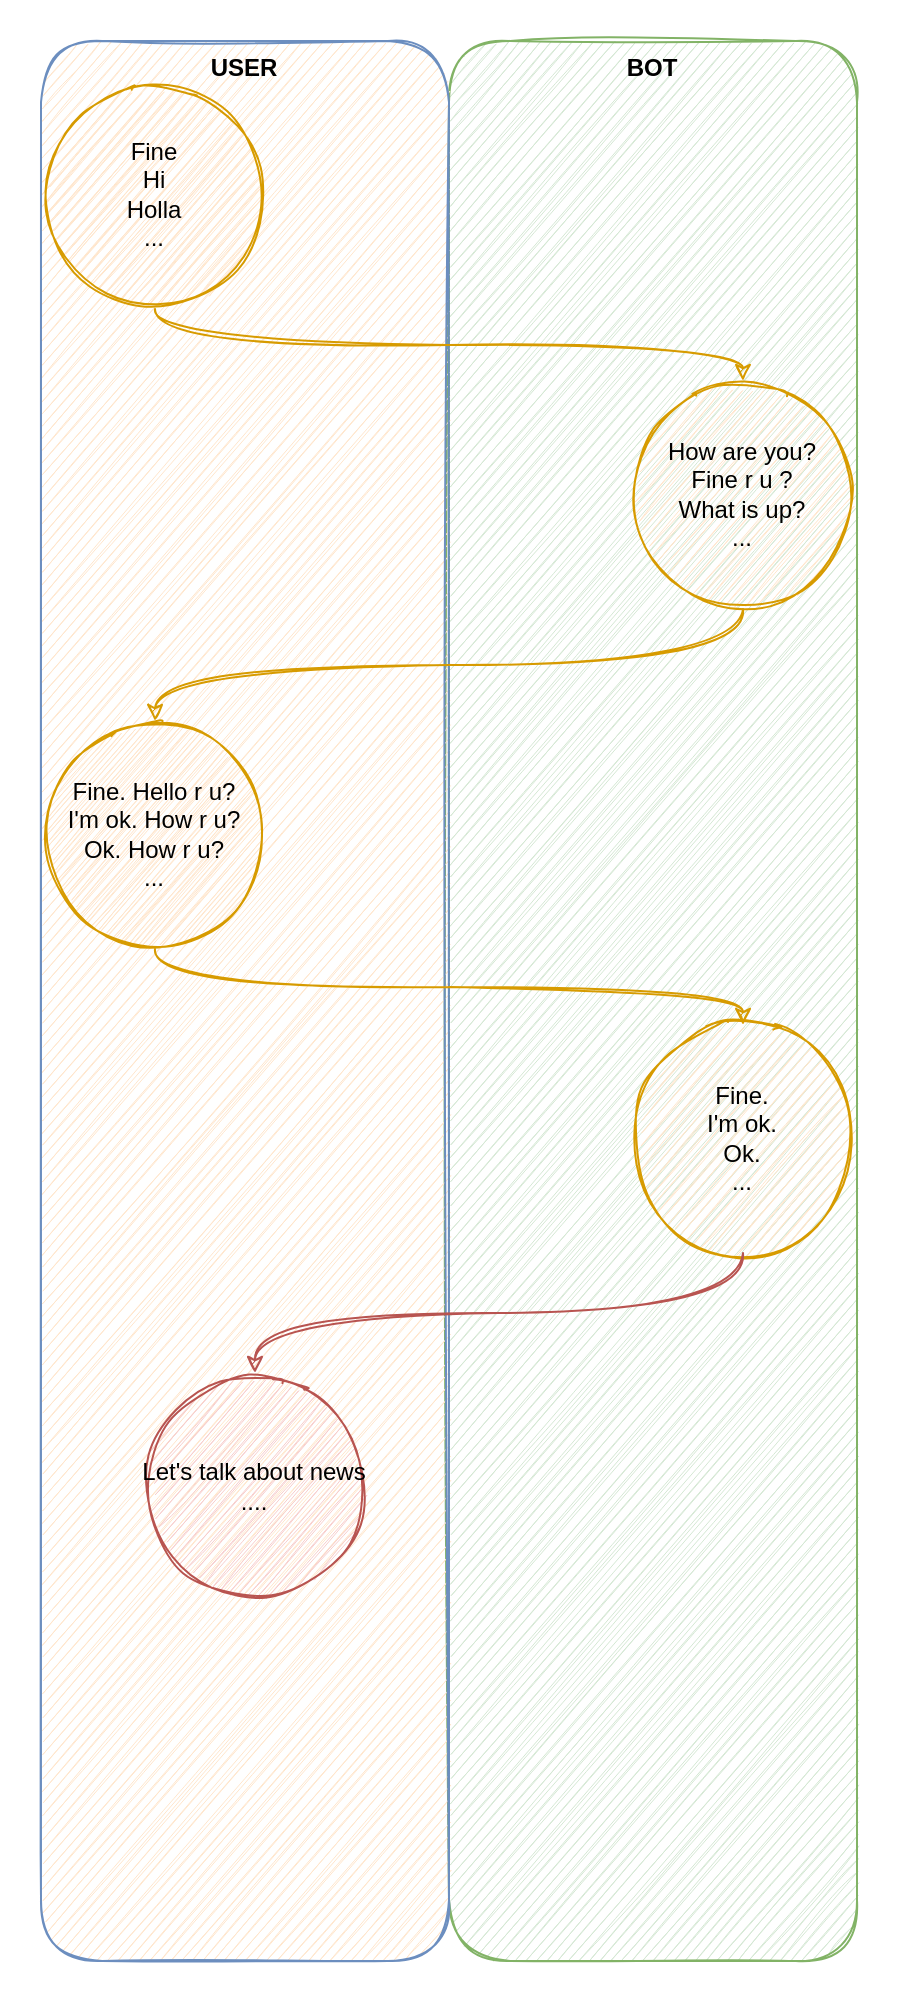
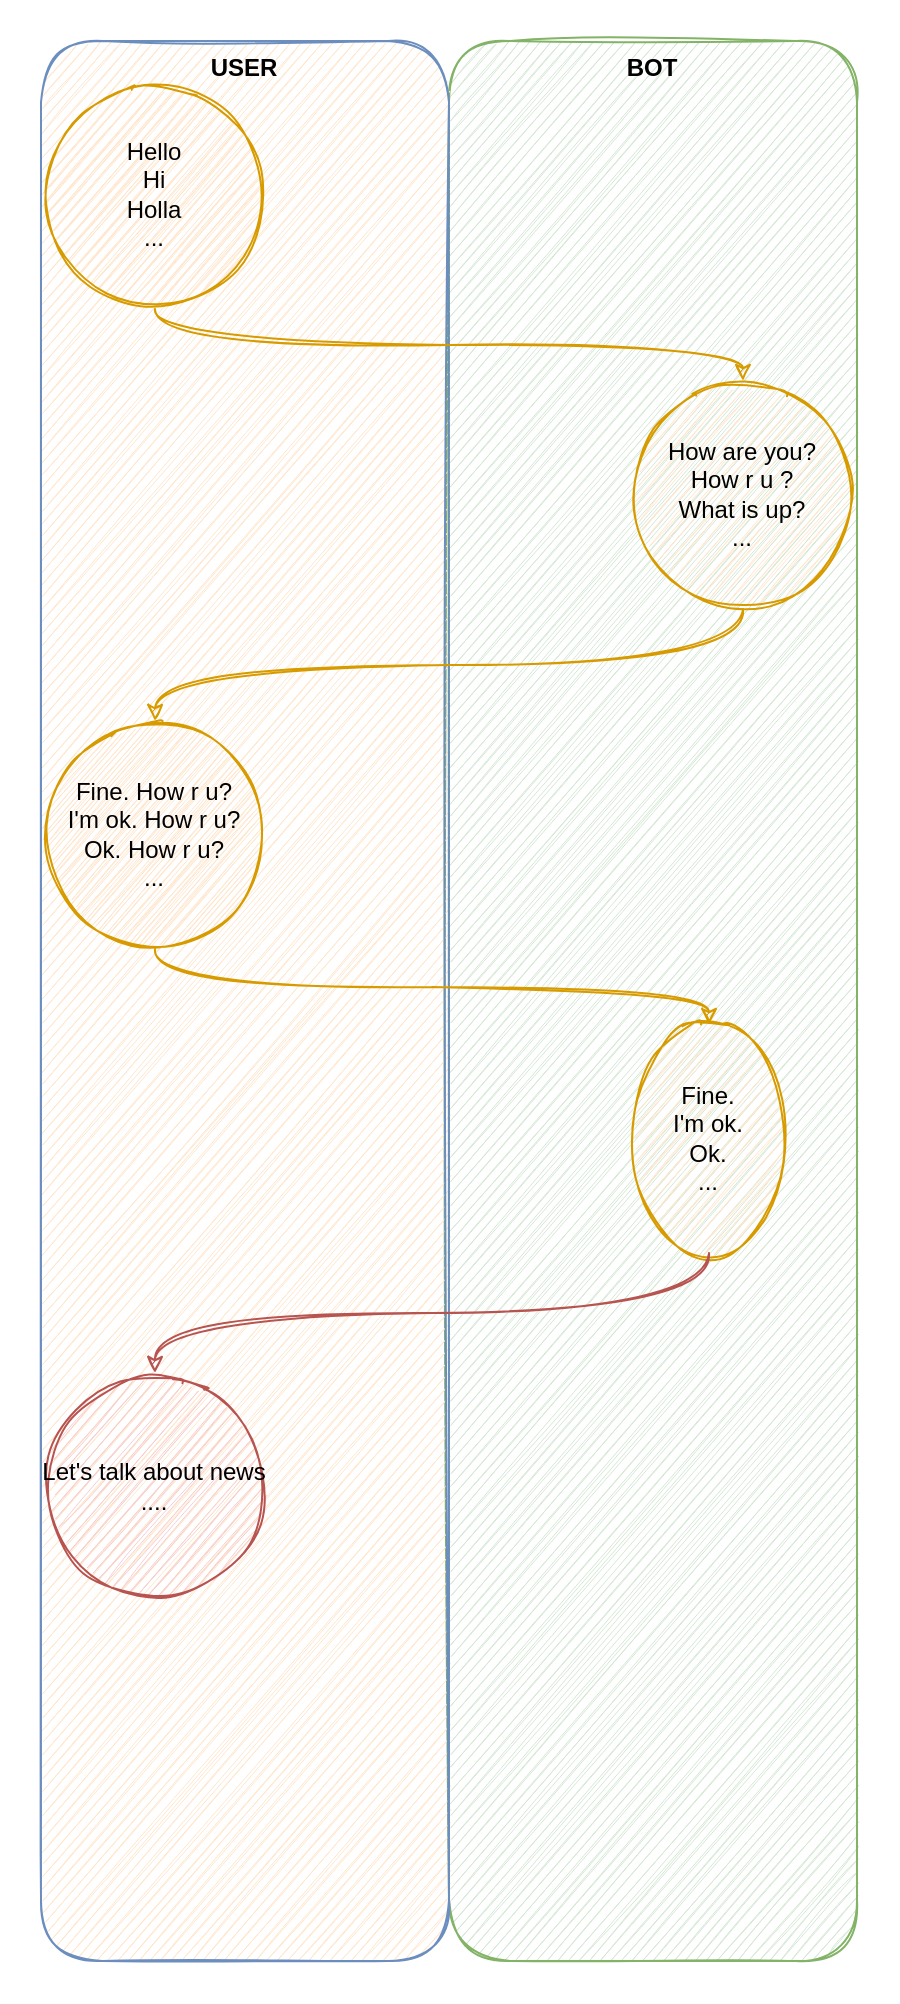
node "Fine Hi Holla ...": label "Fine Hi Holla ..." -> "Hello Hi Holla ..."
node "How are you? Fine r u ? What is up? ...": label "How are you? Fine r u ? What is up? ..." -> "How are you? How r u ? What is up? ..."
node "Fine. Hello r u? I'm ok. How r u? Ok. How r u? ...": label "Fine. Hello r u? I'm ok. How r u? Ok. How r u? ..." -> "Fine. How r u? I'm ok. How r u? Ok. How r u? ..."
node "Fine. I'm ok. Ok. ...": size 228x228 -> 160x228
node "Let's talk about news ....": moved (255, 1487) -> (155, 1487)
